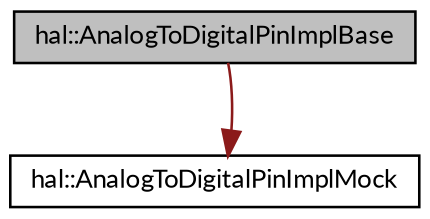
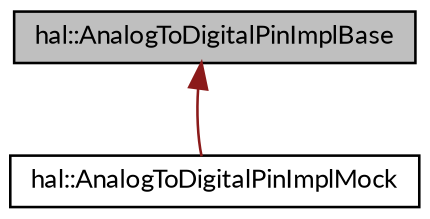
edge "hal::AnalogToDigitalPinImplBase" -> "hal::AnalogToDigitalPinImplMock": reversed
